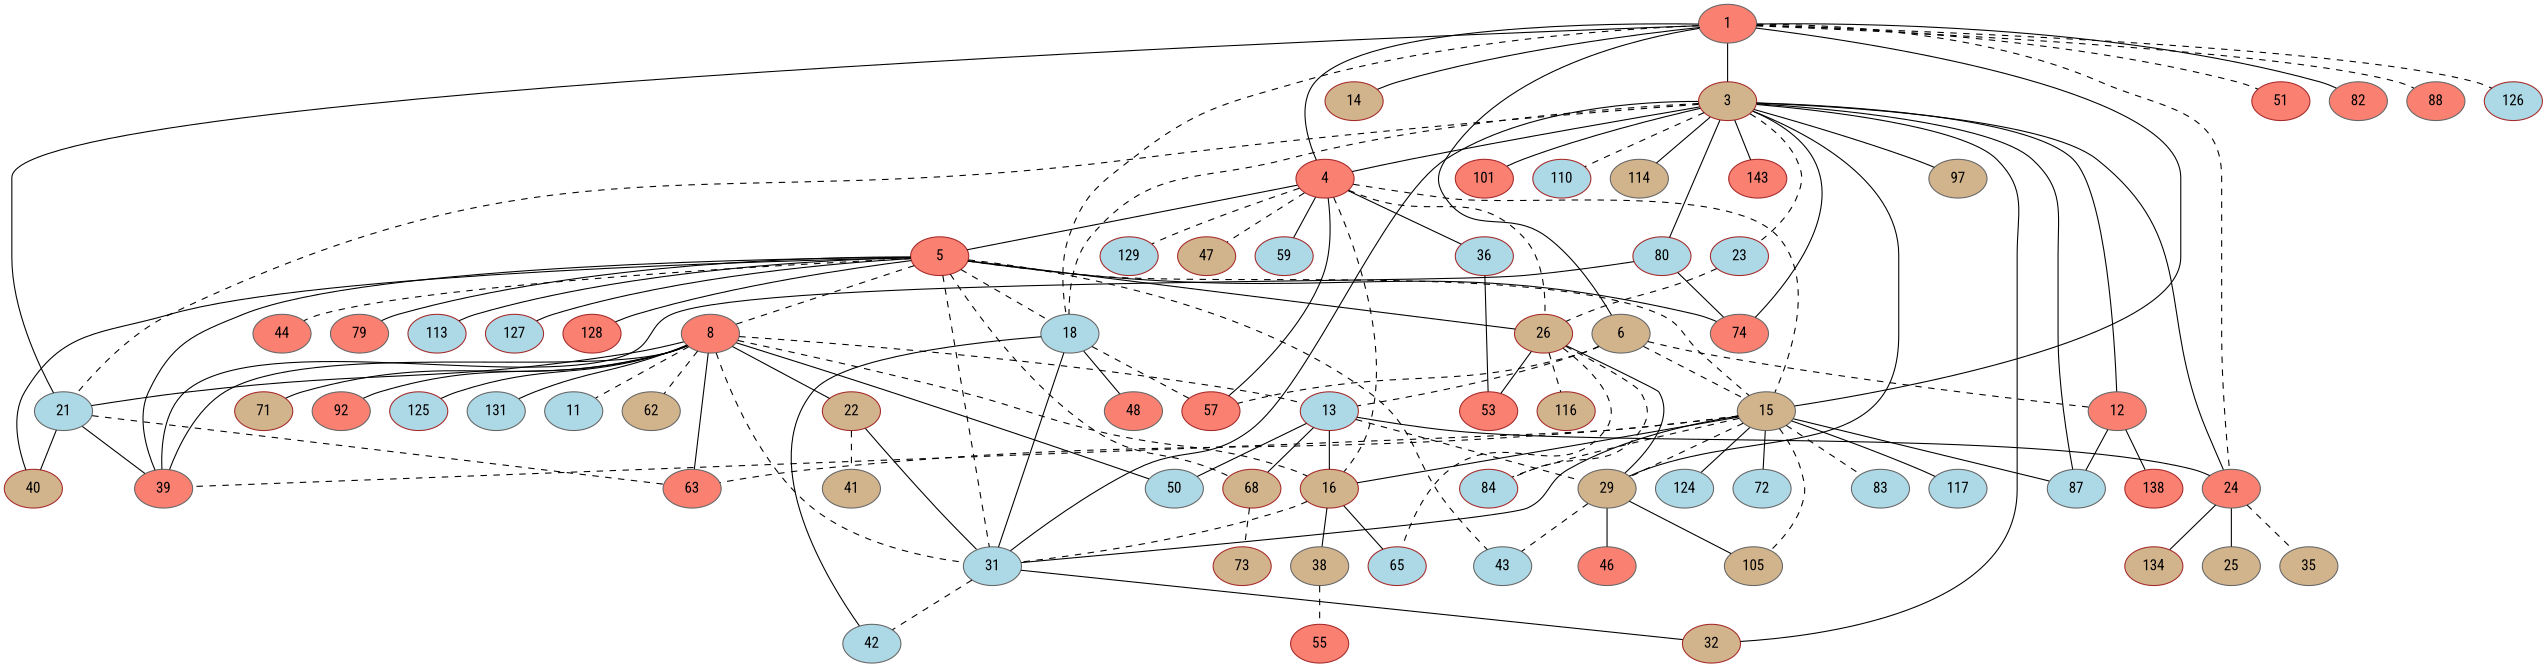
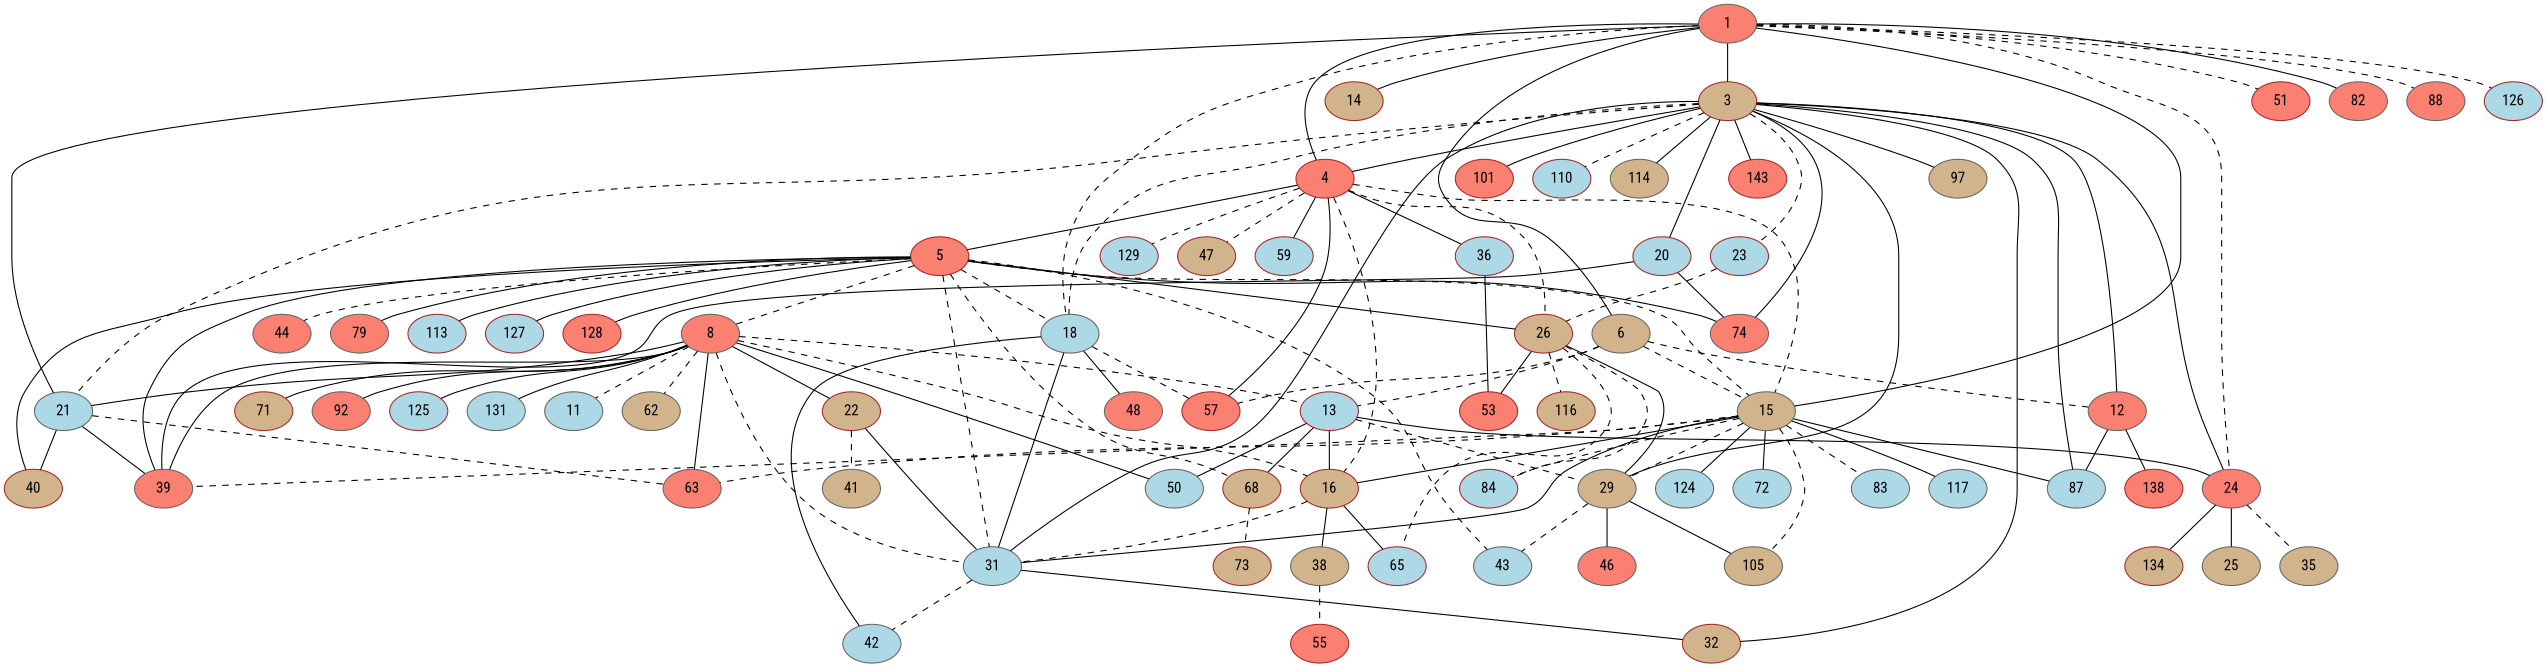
node "80": label "80" -> "20"
